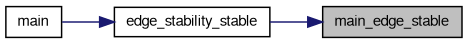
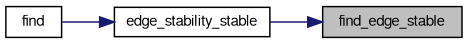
node "main": label "main" -> "find"
node "main_edge_stable": label "main_edge_stable" -> "find_edge_stable"
